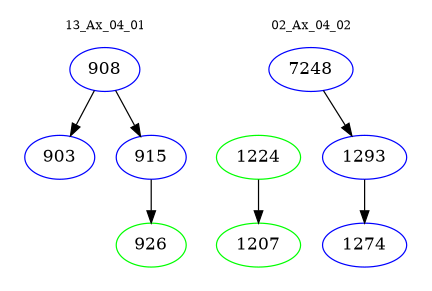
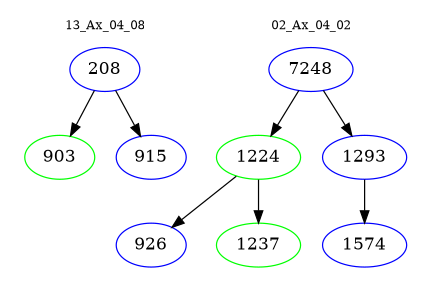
cluster "13_Ax_04_01": label "13_Ax_04_01" -> "13_Ax_04_08"
node "908": label "908" -> "208"
edge "7248" -> "1224": added
node "903": color blue -> green
edge "915" -> "926": now "1224" -> "926"
node "926": color green -> blue
node "1207": label "1207" -> "1237"
node "1274": label "1274" -> "1574"
